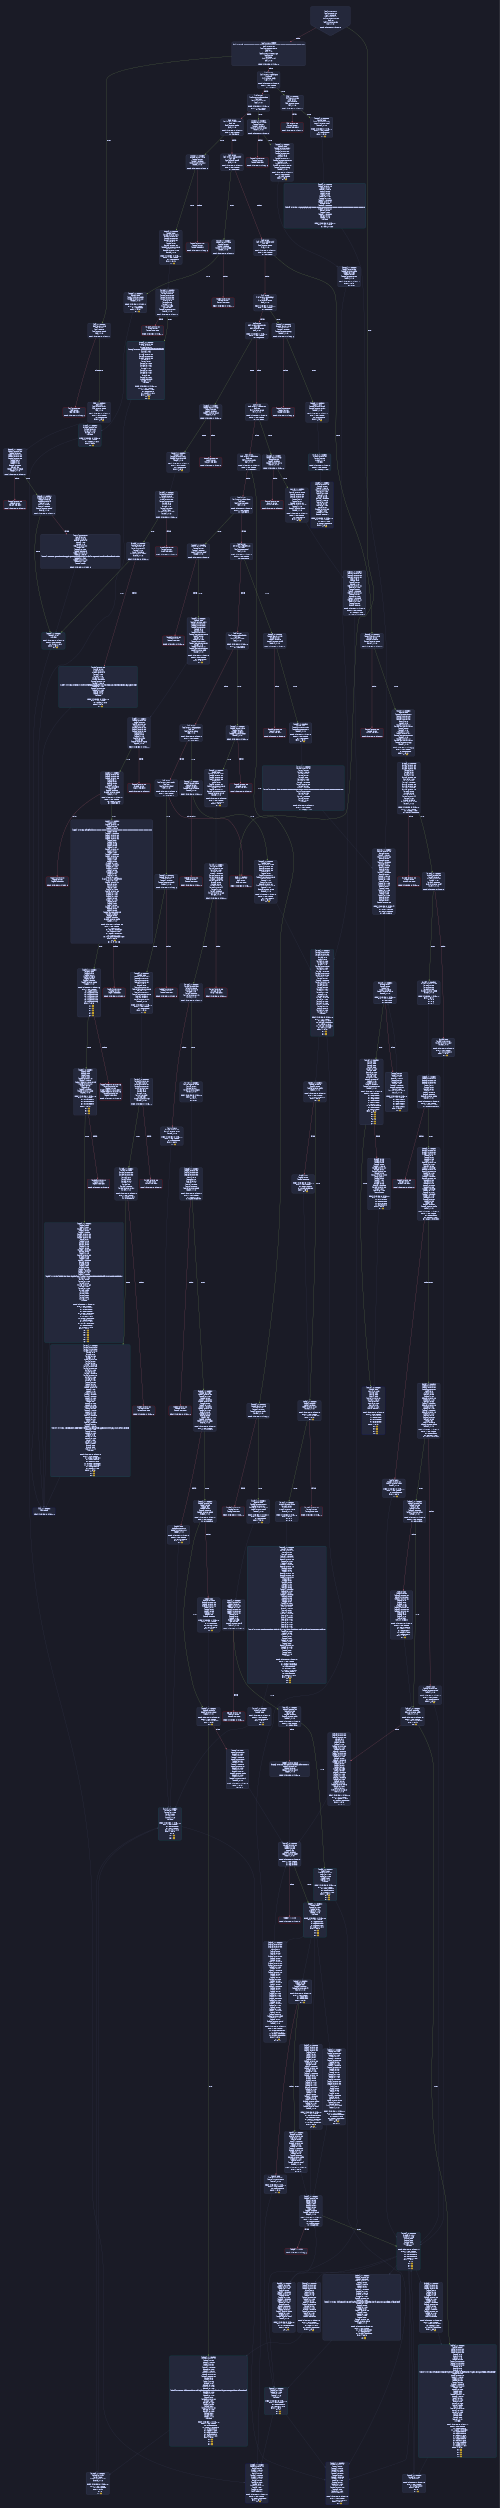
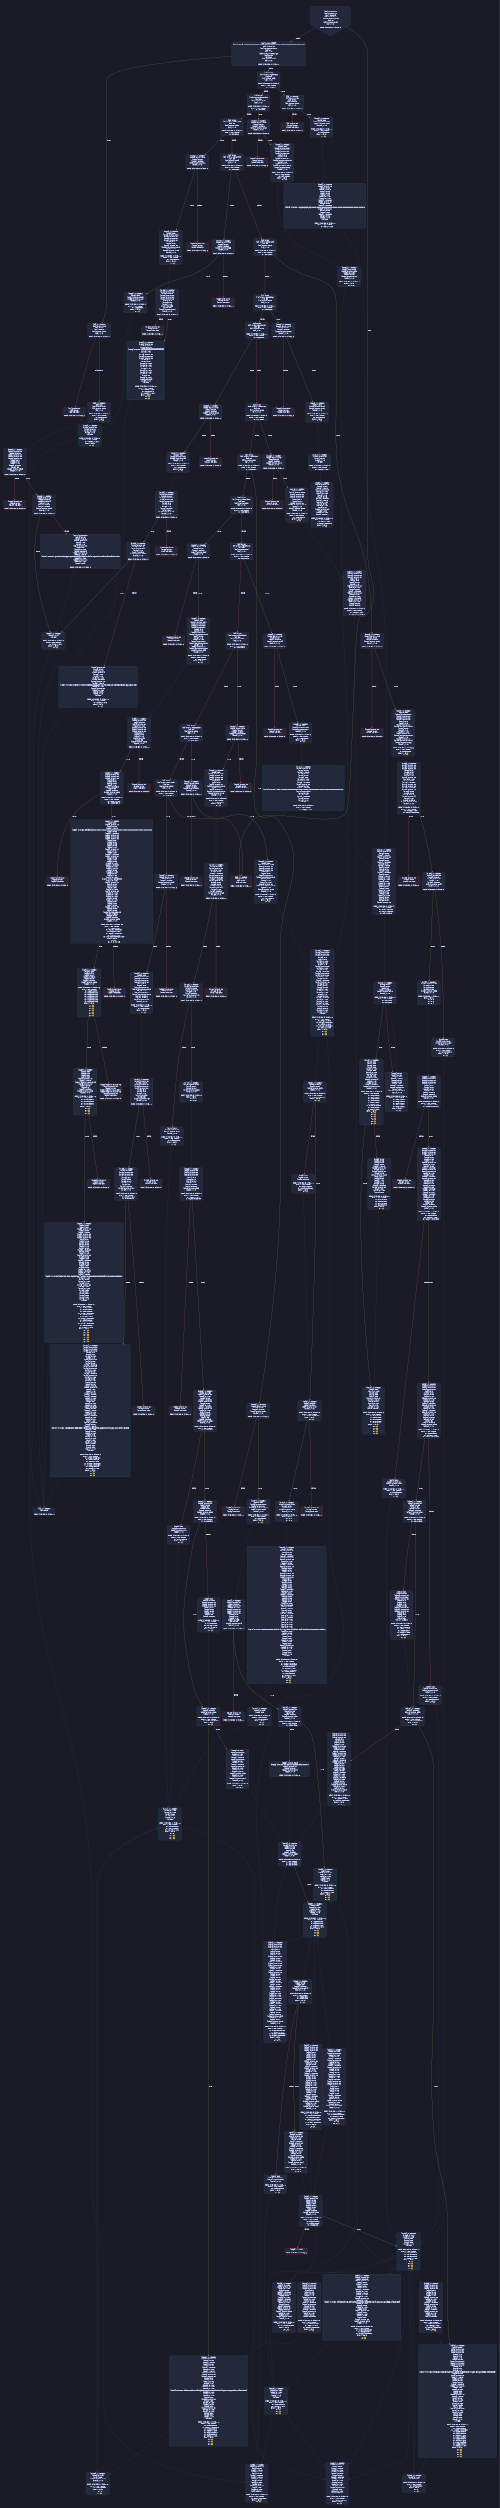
node "[0a58] INVALID Stack size req: 0, sizeΔ: 0": removed
